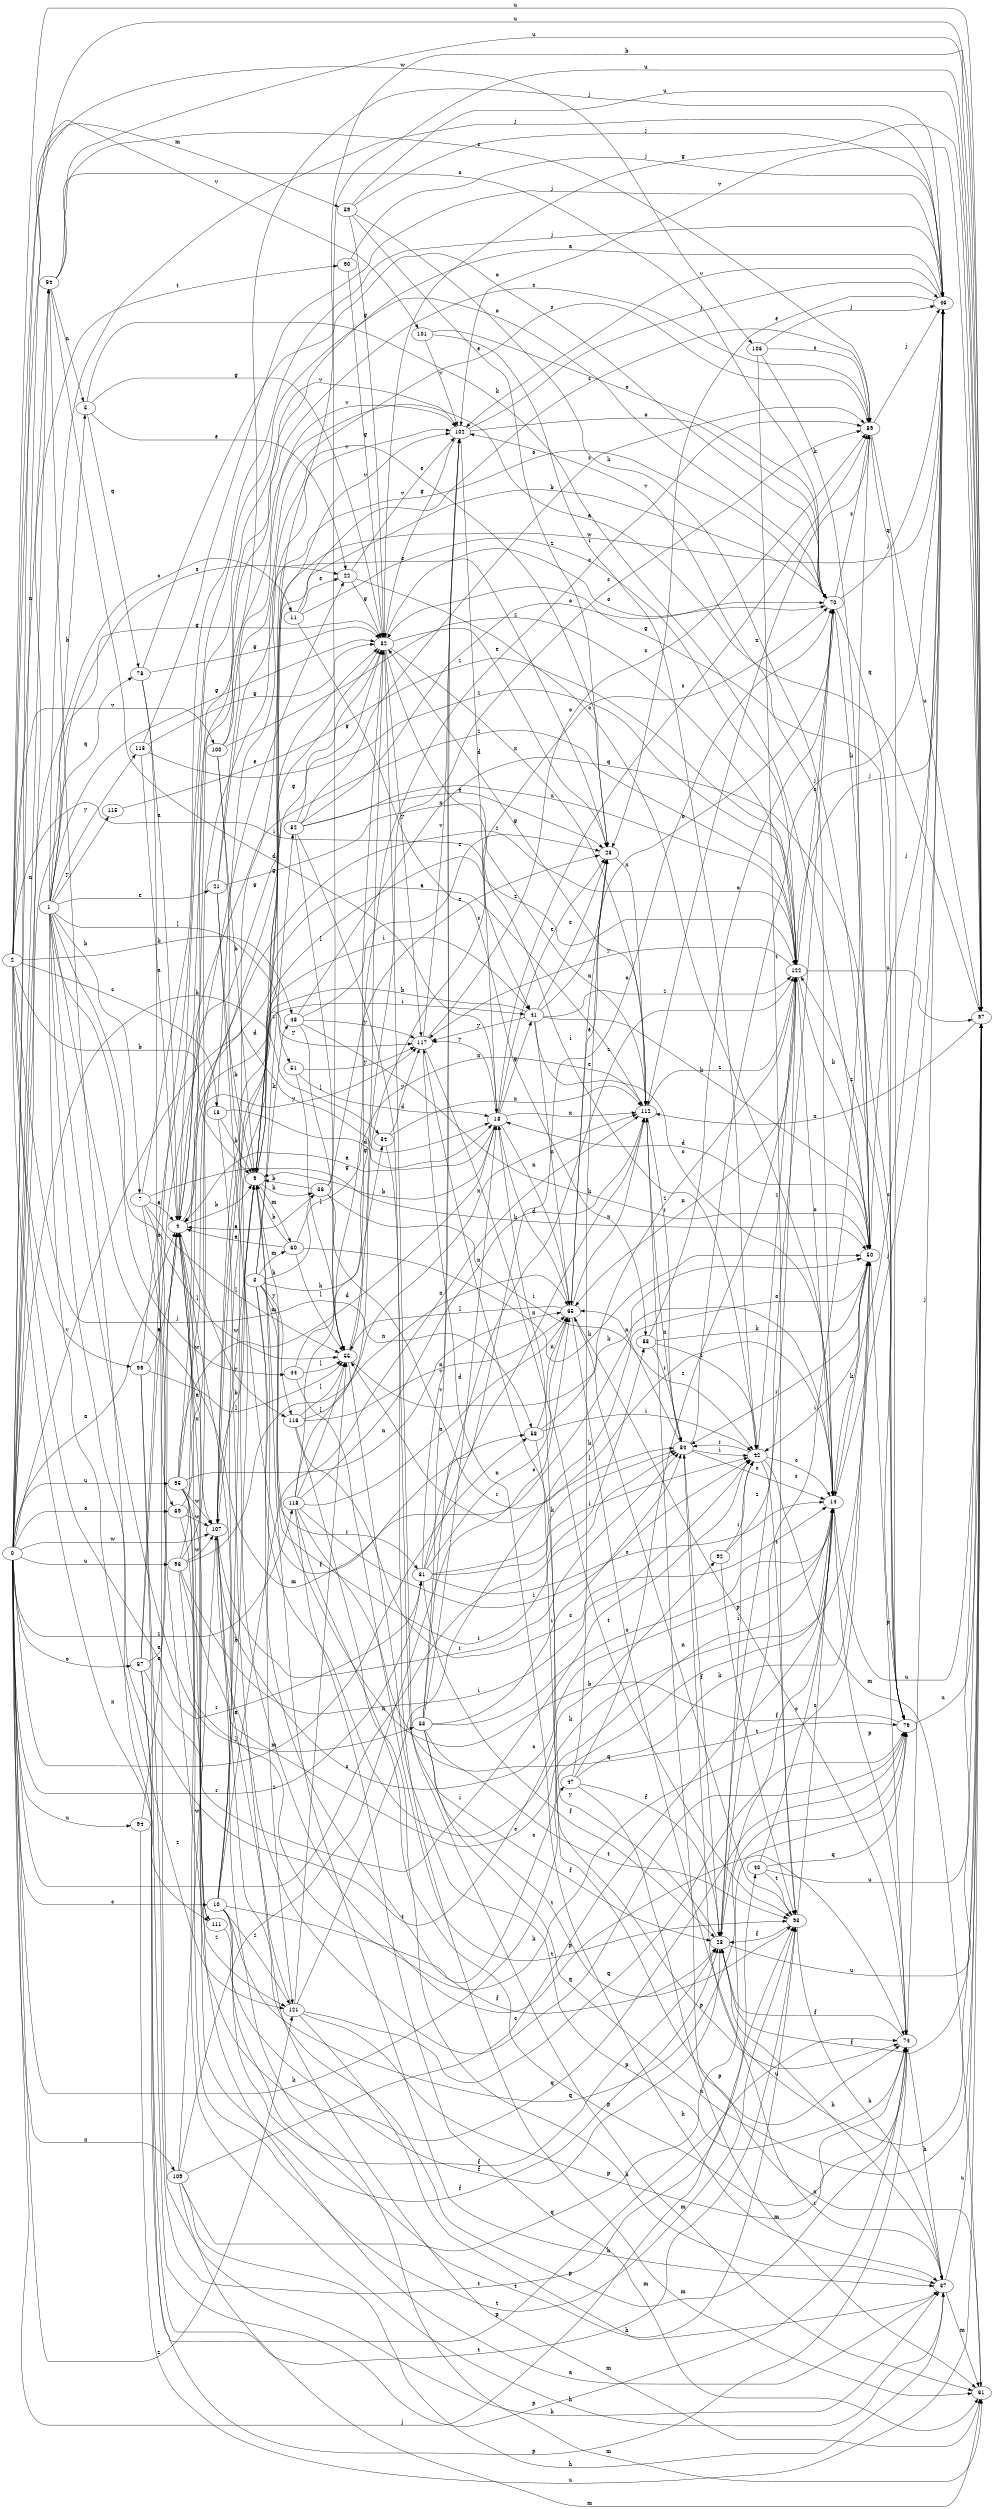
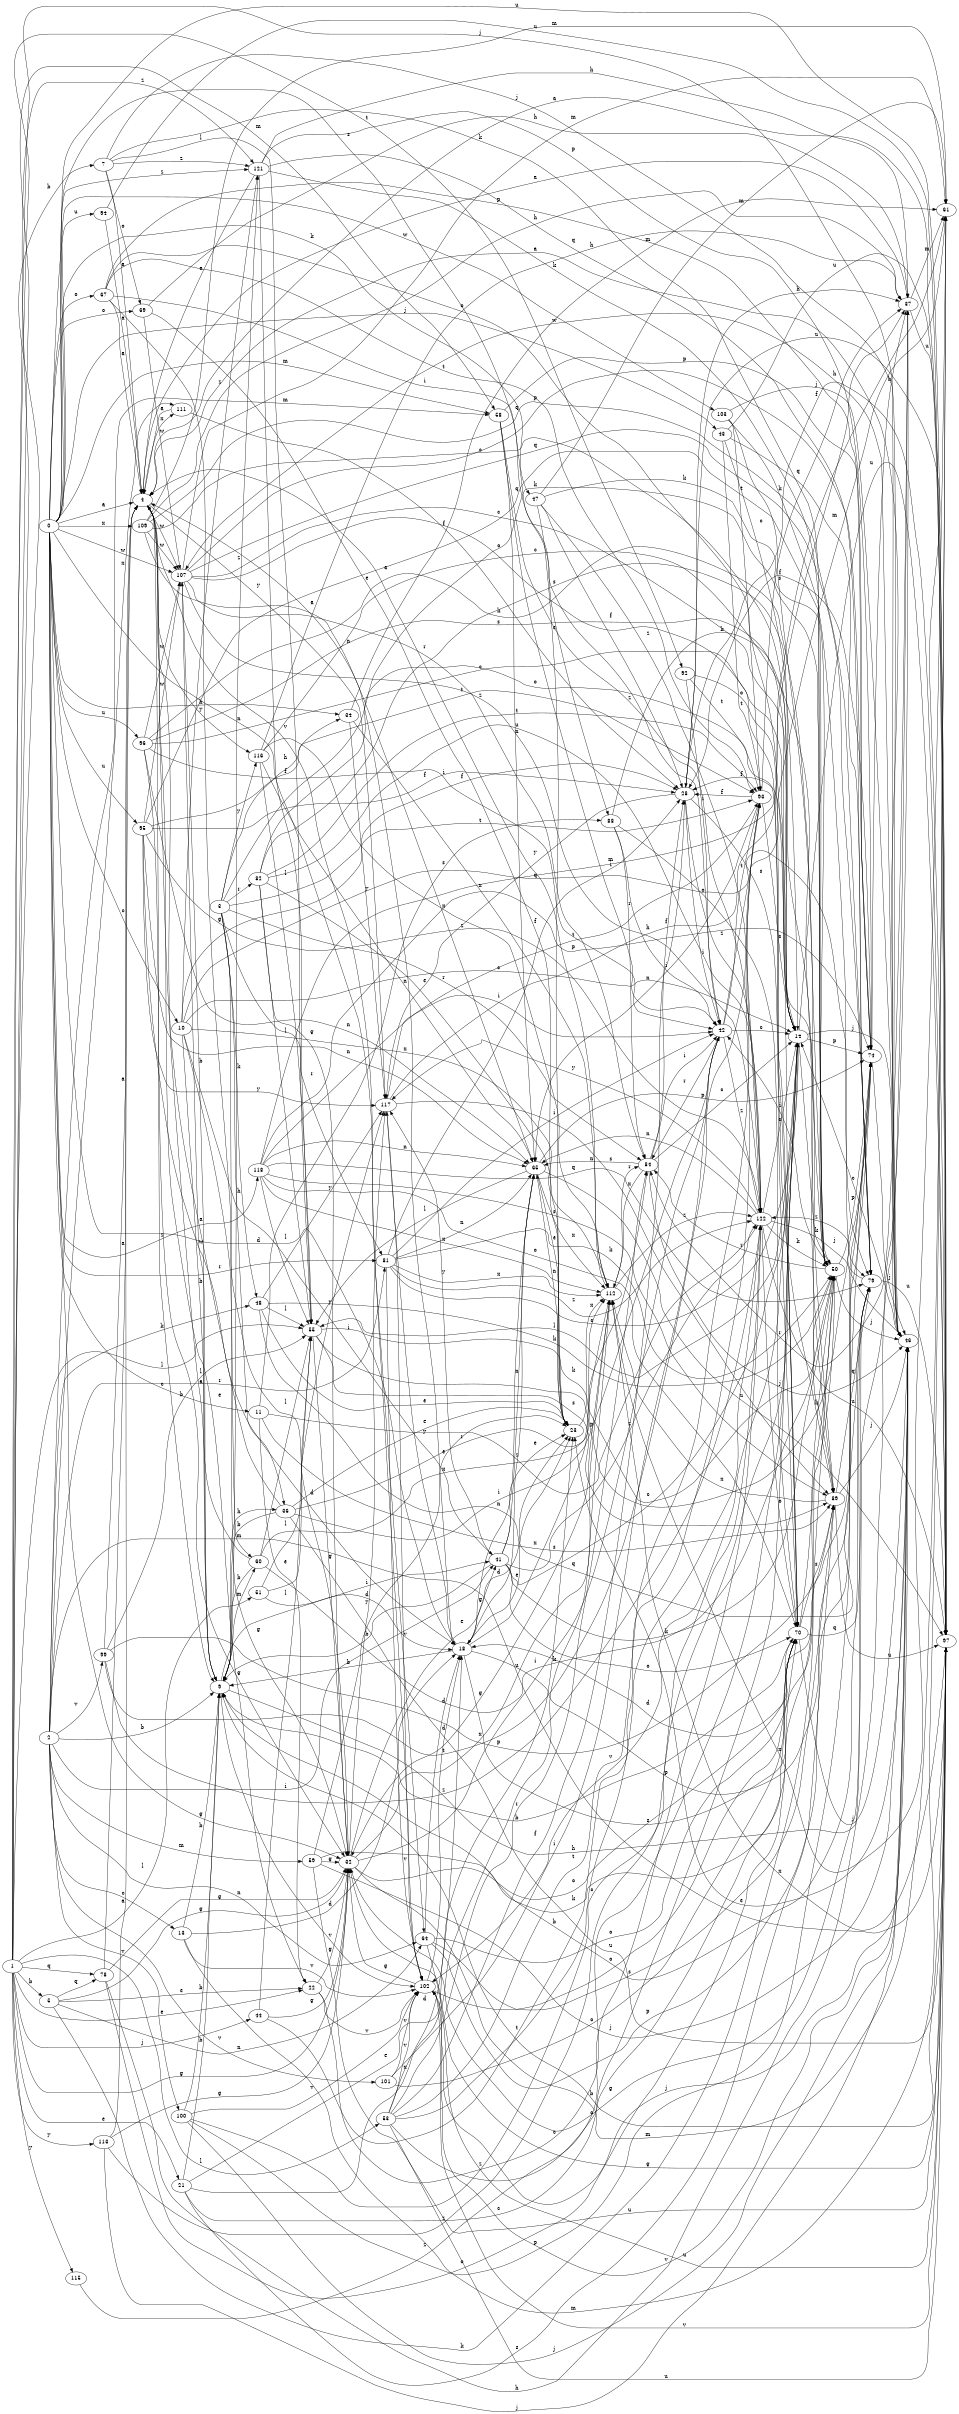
node "90": removed
edge "64" -> "5": reversed
edge "81" -> "84": now "81" -> "50"
edge "10" -> "28": removed, label "f"
